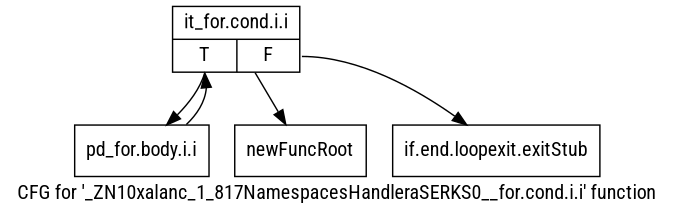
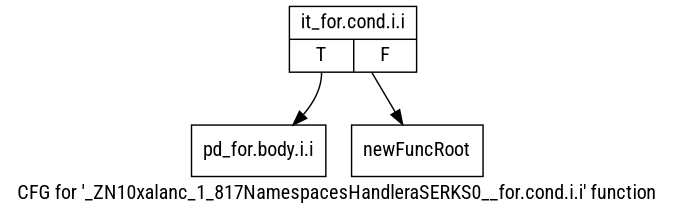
edge "pd_for.body.i.i" -> "it_for.cond.i.i": removed
node "if.end.loopexit.exitStub": removed
